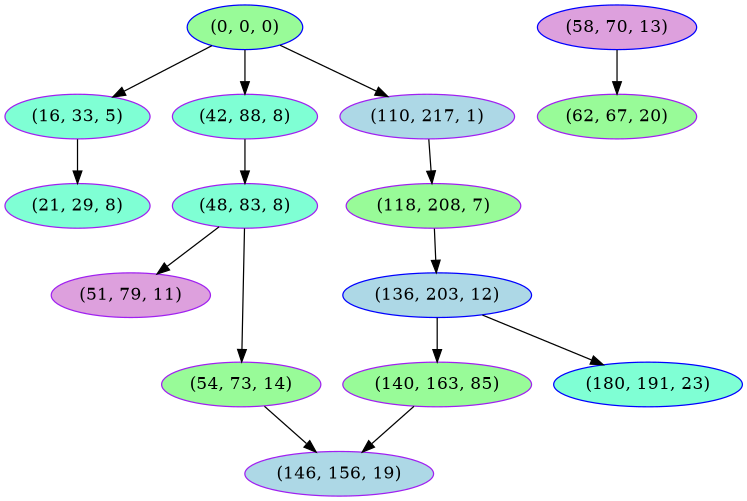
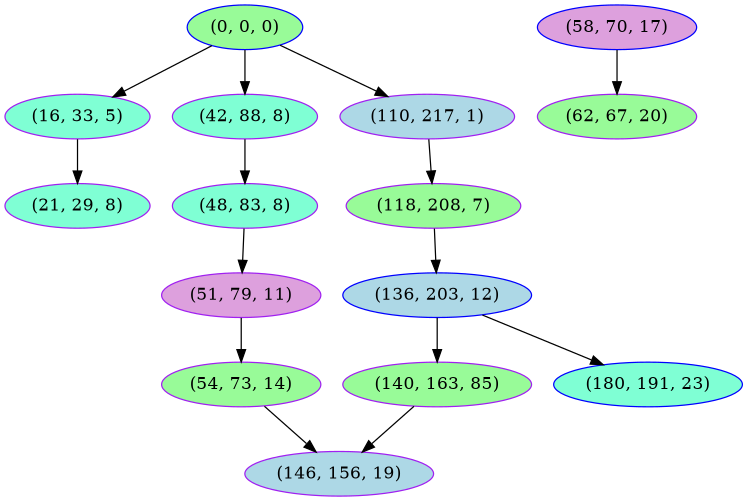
node "(58, 70, 13)": label "(58, 70, 13)" -> "(58, 70, 17)"
edge "(48, 83, 8)" -> "(54, 73, 14)": now "(51, 79, 11)" -> "(54, 73, 14)"
